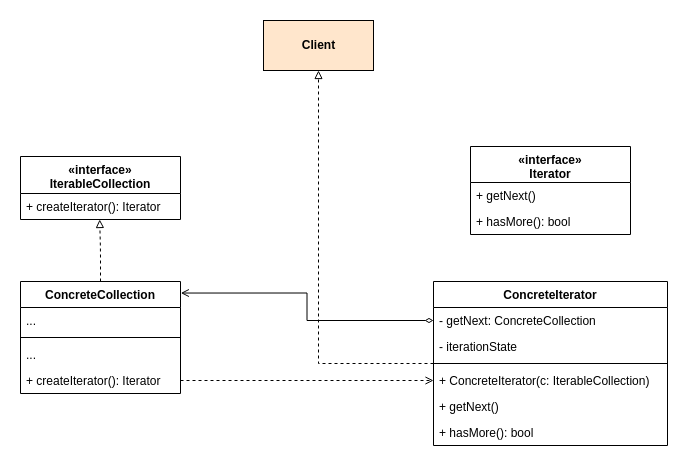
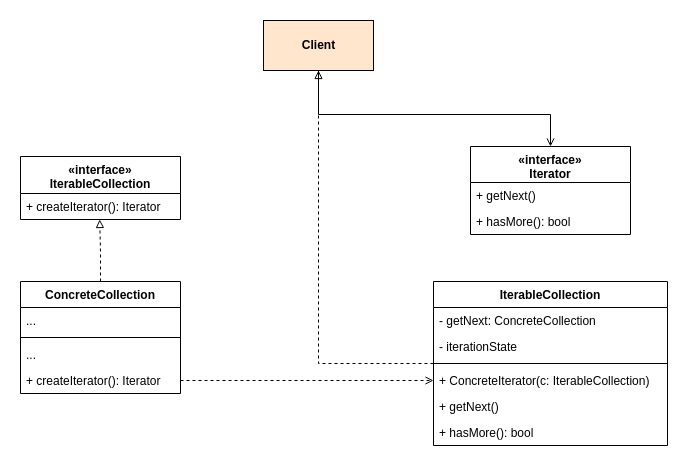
edge "Client" -> "«interface» Iterator": added
node "ConcreteIterator": label "ConcreteIterator" -> "IterableCollection"
edge "- getNext: ConcreteCollection" -- "ConcreteCollection": removed
